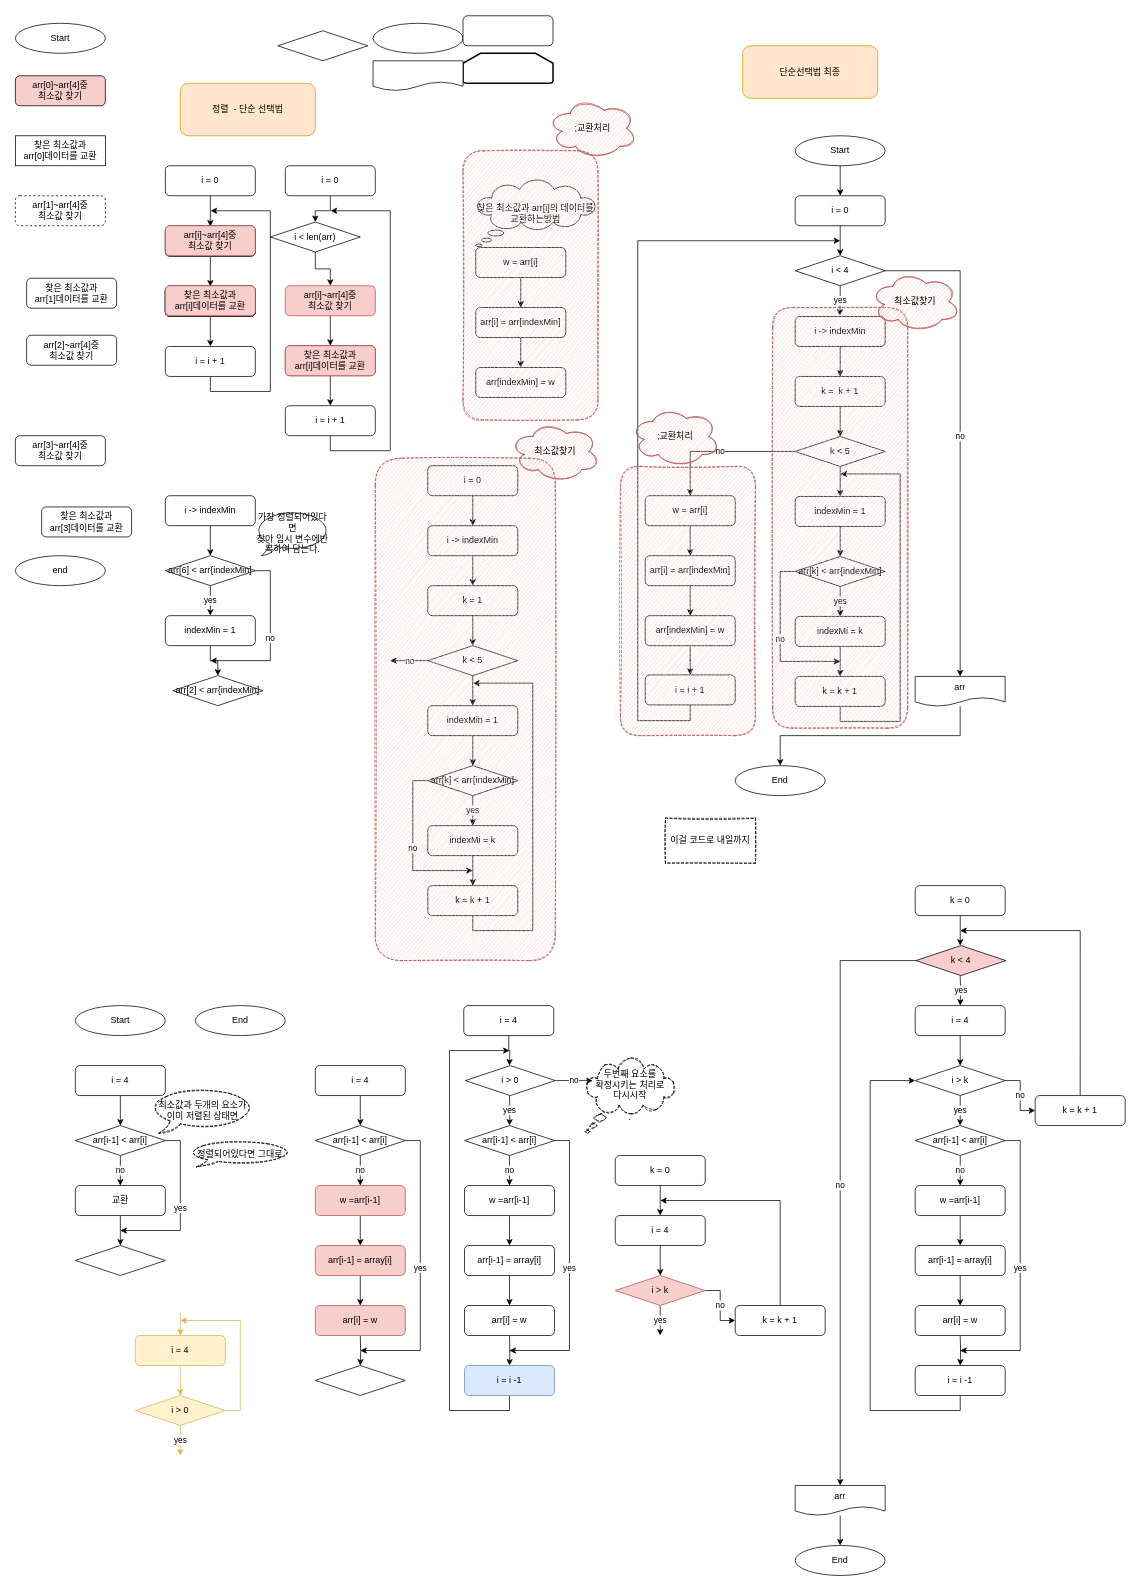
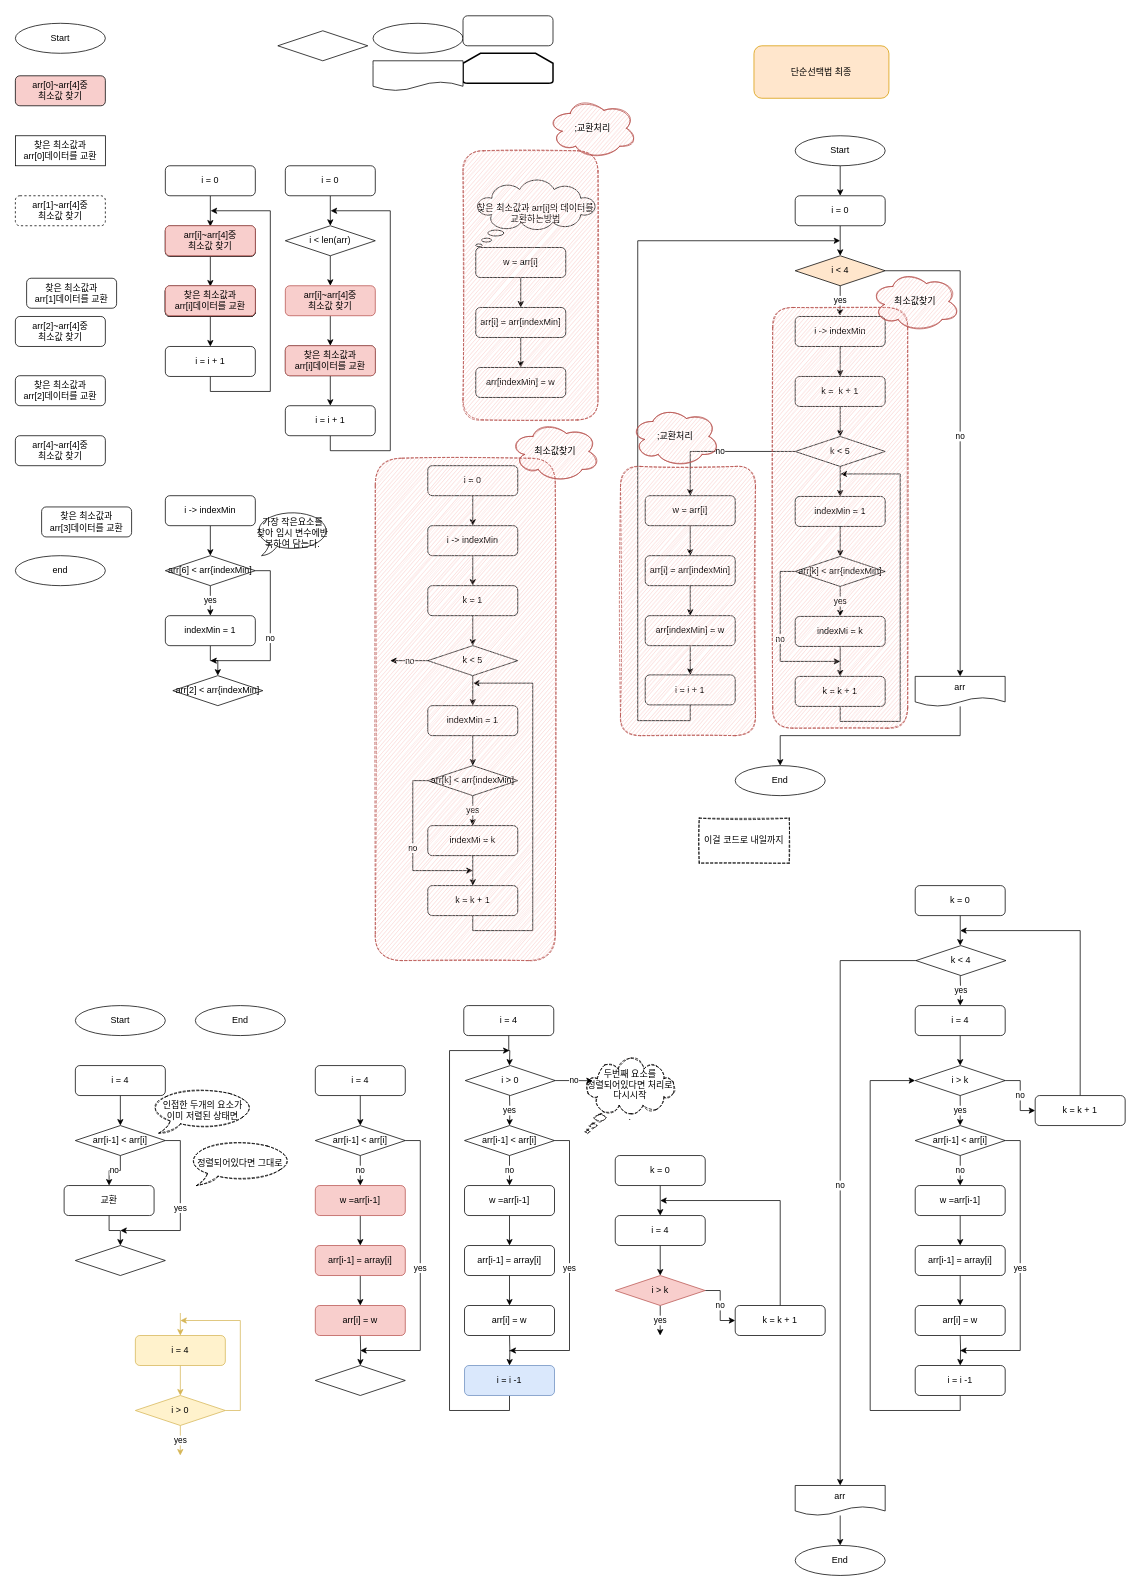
node "단순선택법 최종": moved (810, 72) -> (822, 72)
node "정렬 - 단순 선택법": removed
node "i < len(arr)": moved (315, 237) -> (330, 240)
node "i < 4": fillcolor #ffffff -> #ffe6cc
node "arr[2]~arr[4]중 최소값 찾기": moved (72, 350) -> (60, 331)
node "찾은 최소값과 arr[2]데이터를 교환": added
node "arr[3]~arr[4]중 최소값 찾기": label "arr[3]~arr[4]중 최소값 찾기" -> "arr[4]~arr[4]중 최소값 찾기"
node "가장 정렬되어있다면 찾아 임시 변수에반복하여 담는다.": label "가장 정렬되어있다면 찾아 임시 변수에반복하여 담는다." -> "가장 작은요소를 찾아 임시 변수에반복하여 담는다."
node "이걸 코드로 내일까지": moved (711, 840) -> (744, 840)
node "k < 4": fillcolor #f8cecc -> #ffffff
node "두번째 요소를 확정시키는 처리로 다시시작 .": label "두번째 요소를 확정시키는 처리로 다시시작 ." -> "두번째 요소를 정렬되어있다면 처리로 다시시작 ."
node "최소값과 두개의 요소가 이미 저렬된 상태면": label "최소값과 두개의 요소가 이미 저렬된 상태면" -> "인접한 두개의 요소가 이미 저렬된 상태면"
node "정렬되어있다면 그대로": size 105x26 -> 105x45
node "교환": moved (120, 1200) -> (109, 1200)
